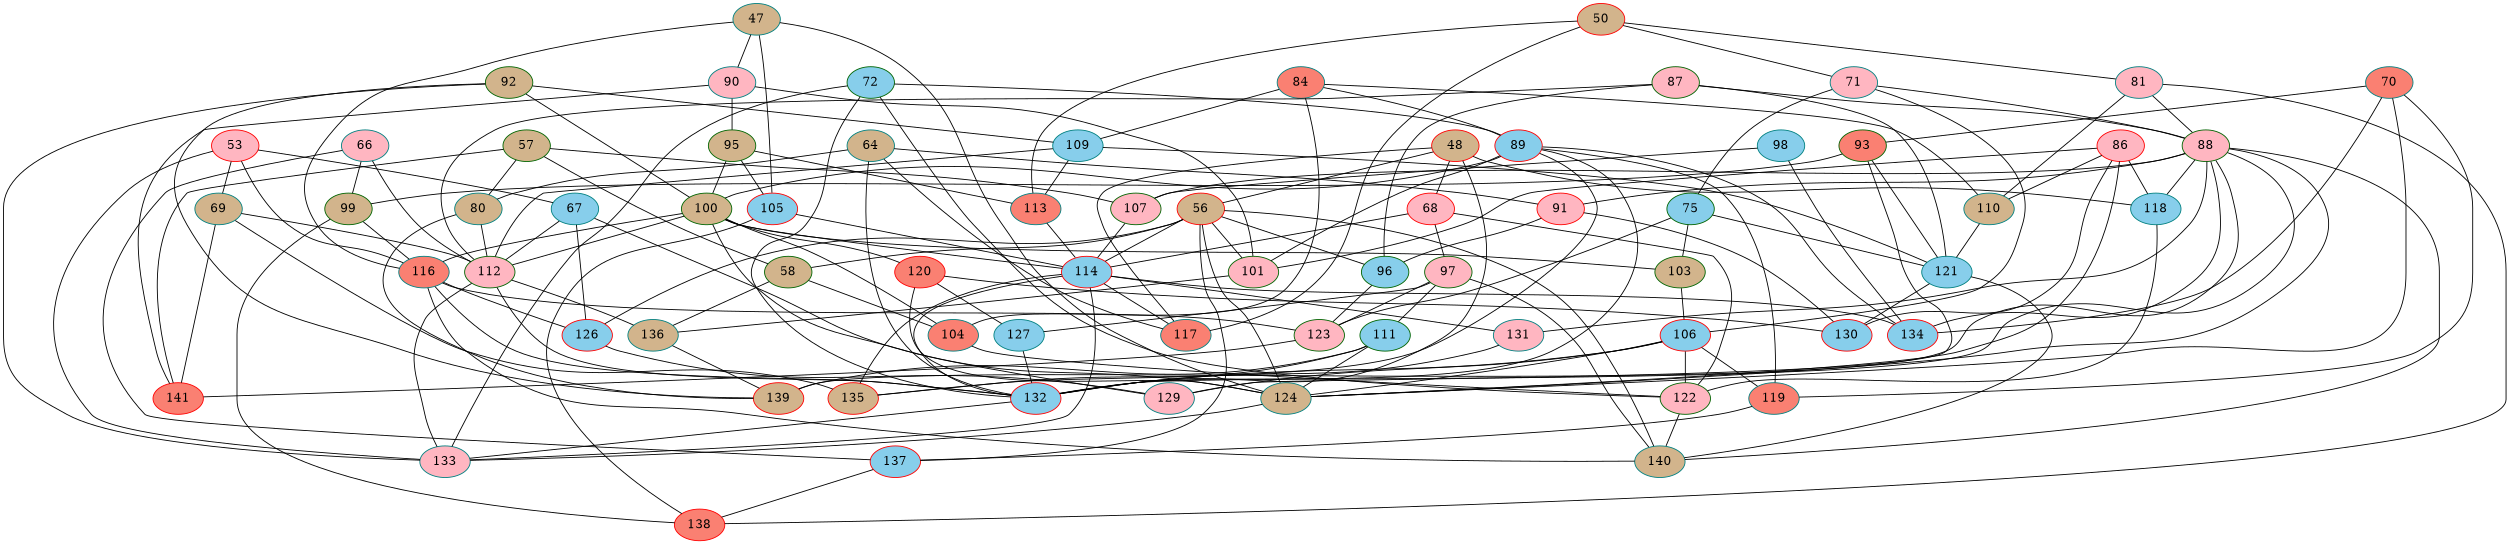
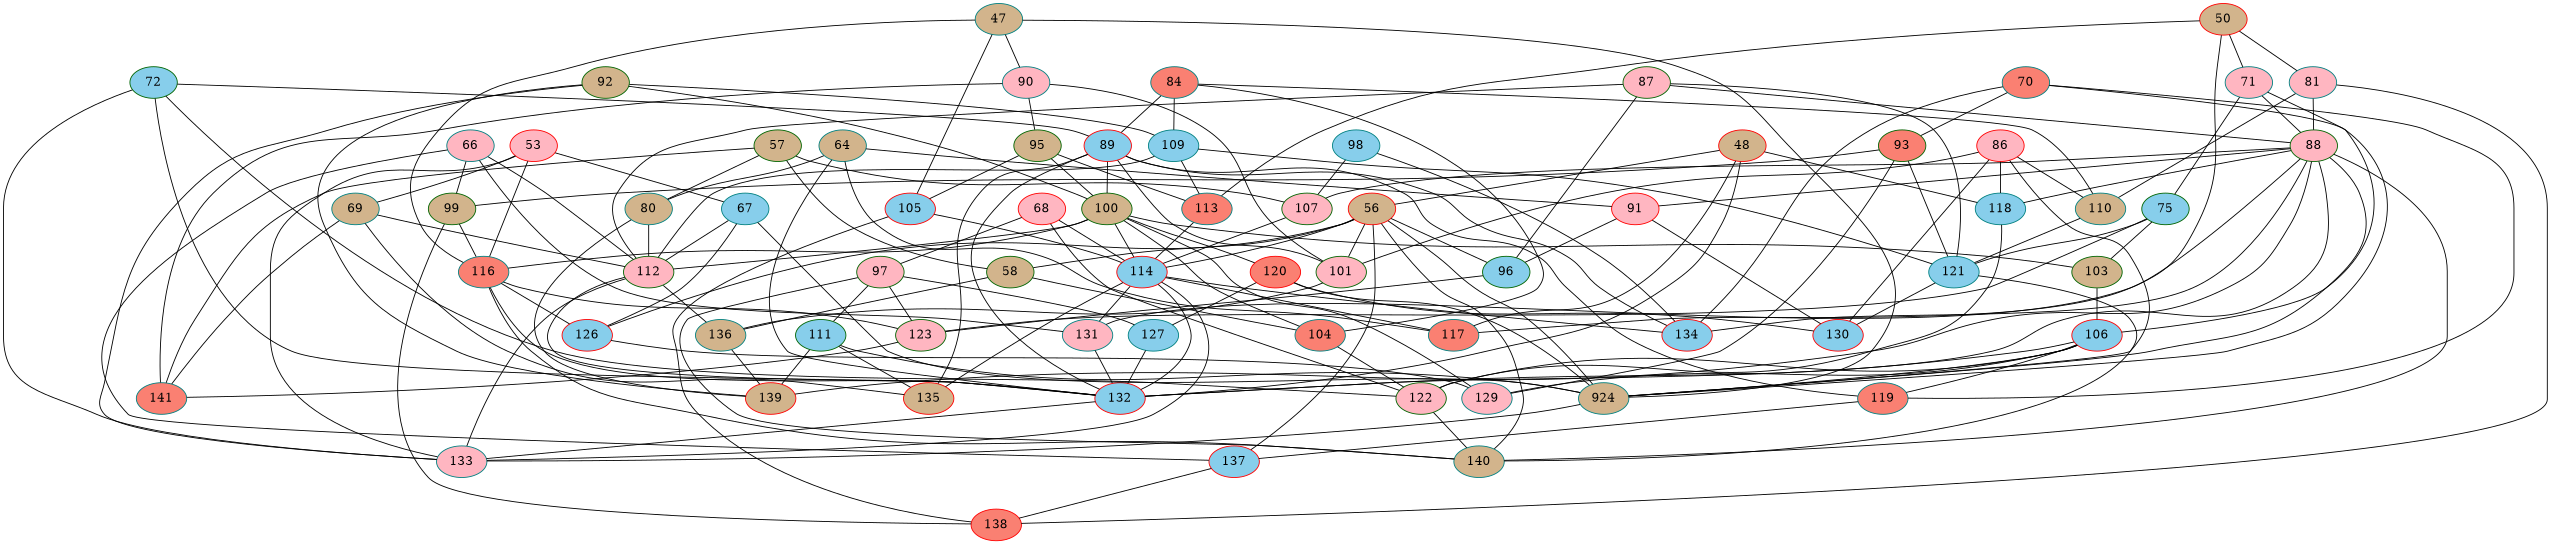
edge "48" -- "68": removed
edge "66" -- "131": added
node "141": color red -> teal
node "124": label "124" -> "924"
